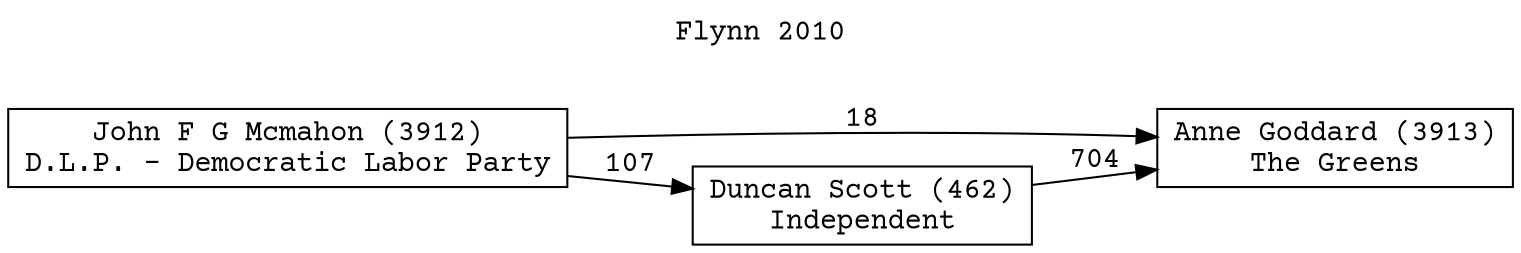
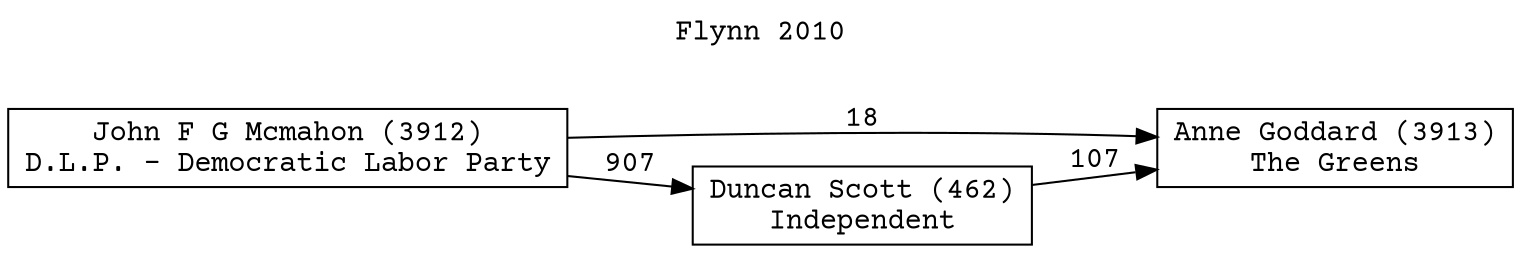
edge "Duncan Scott (462) Independent" -> "Anne Goddard (3913) The Greens": label "704" -> "107"
edge "John F G Mcmahon (3912) D.L.P. - Democratic Labor Party" -> "Duncan Scott (462) Independent": label "107" -> "907"
